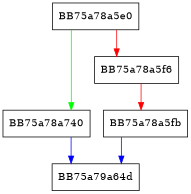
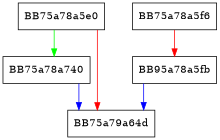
edge "BB75a78a5e0" -> "BB75a78a5f6": now "BB75a78a5e0" -> "BB75a79a64d"
node "BB75a78a5fb": label "BB75a78a5fb" -> "BB95a78a5fb"
